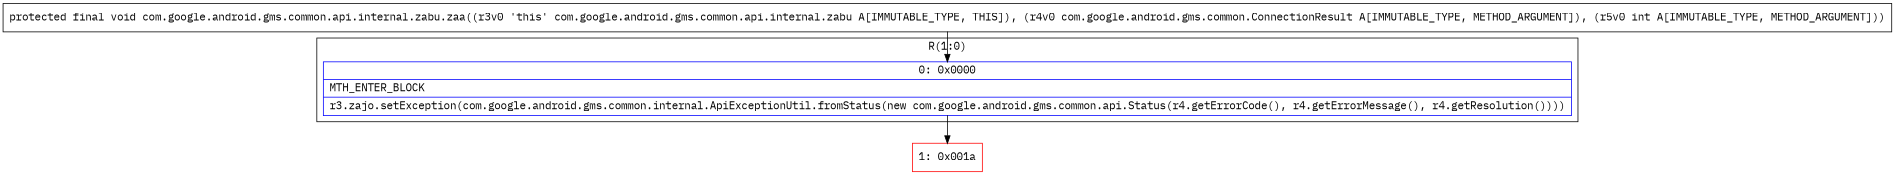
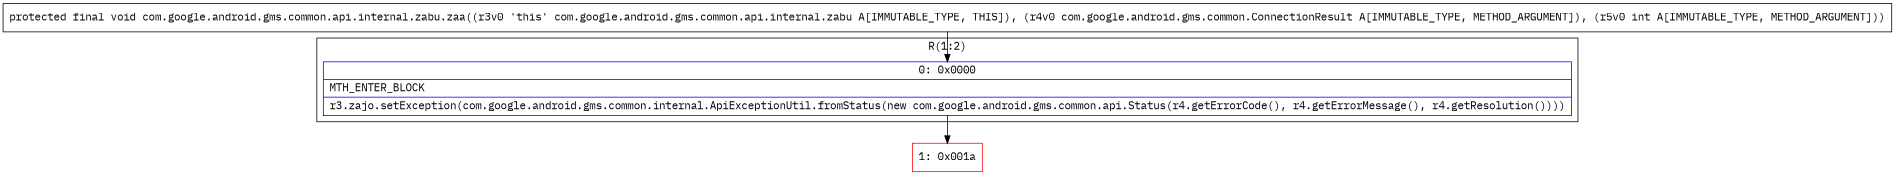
cluster "R(1:0)": label "R(1:0)" -> "R(1:2)"
